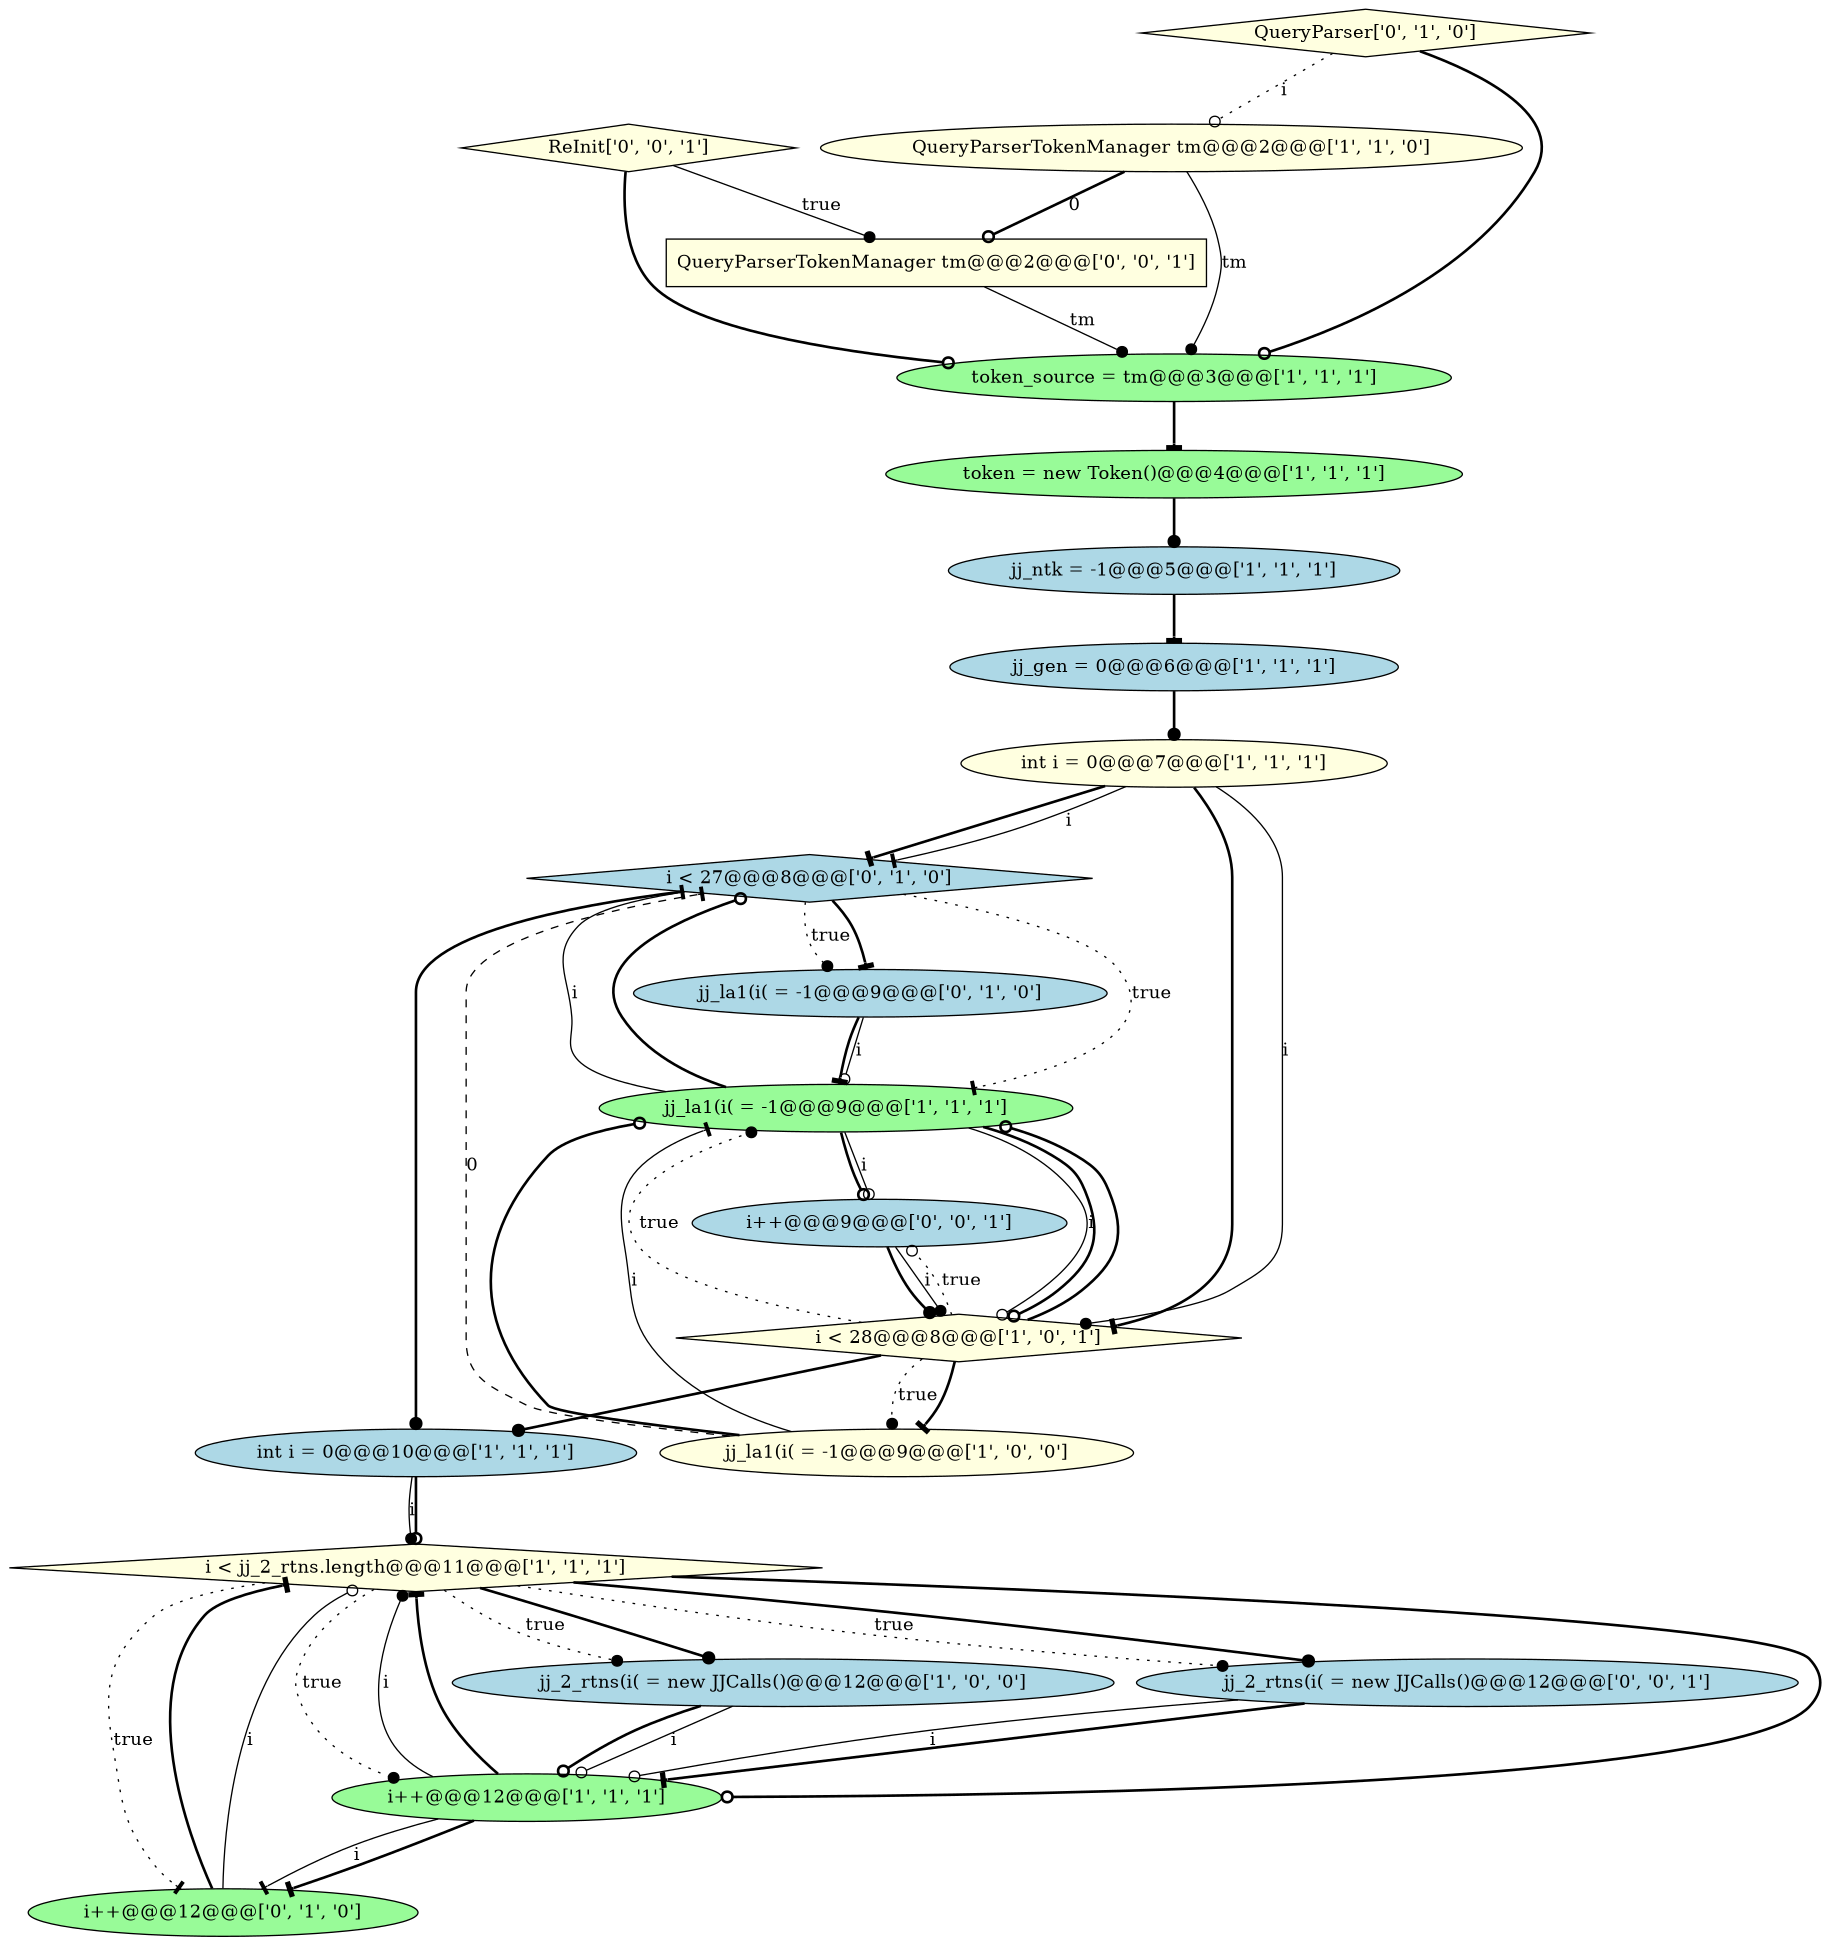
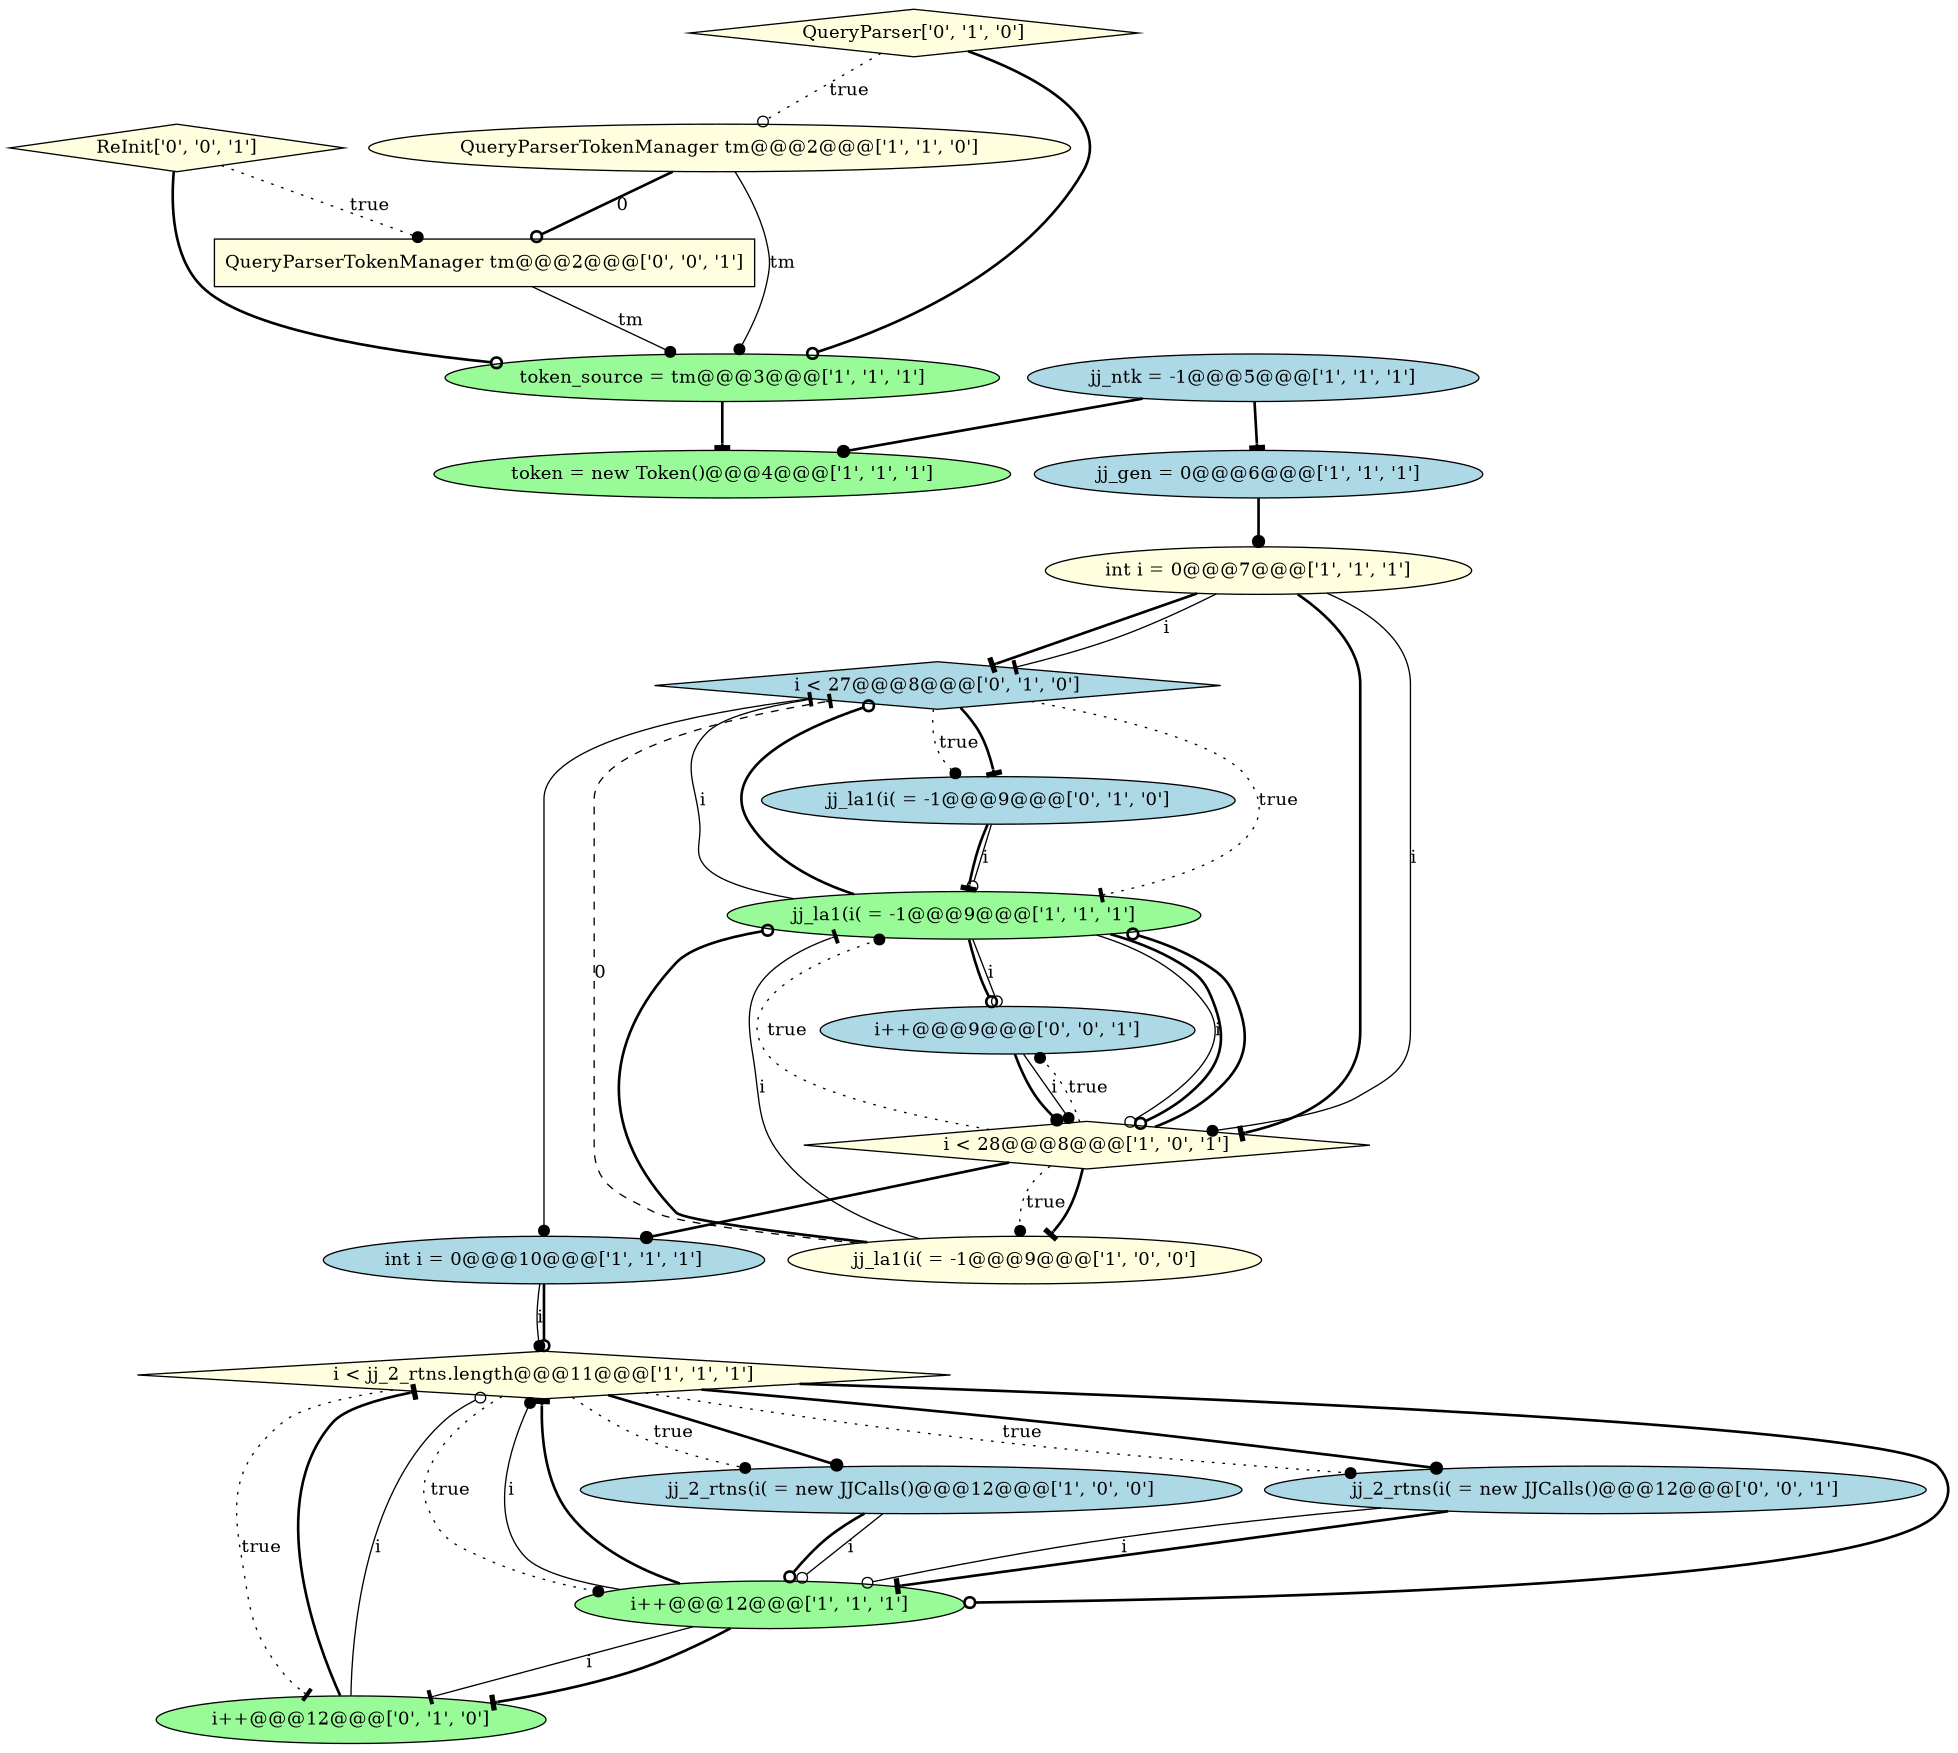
edge "QueryParser['0', '1', '0']" -> "QueryParserTokenManager tm@@@2@@@['1', '1', '0']": label "i" -> "true"
edge "ReInit['0', '0', '1']" -> "QueryParserTokenManager tm@@@2@@@['0', '0', '1']": style solid -> dotted
edge "token = new Token()@@@4@@@['1', '1', '1']" -> "jj_ntk = -1@@@5@@@['1', '1', '1']": reversed
edge "i < 27@@@8@@@['0', '1', '0']" -> "int i = 0@@@10@@@['1', '1', '1']": style bold -> solid
edge "i < 28@@@8@@@['1', '0', '1']" -> "i++@@@9@@@['0', '0', '1']": arrowhead odot -> dot
